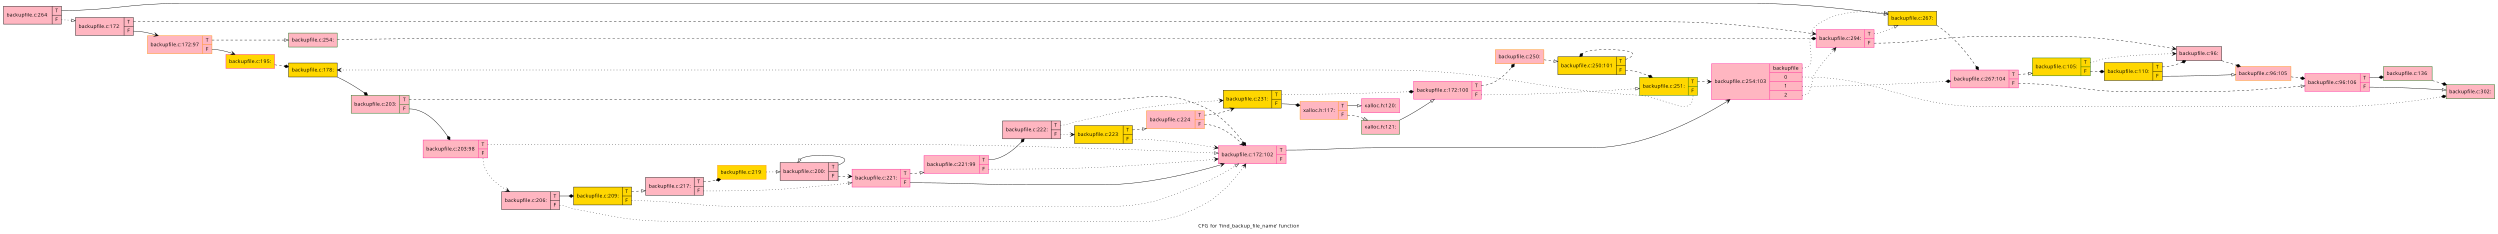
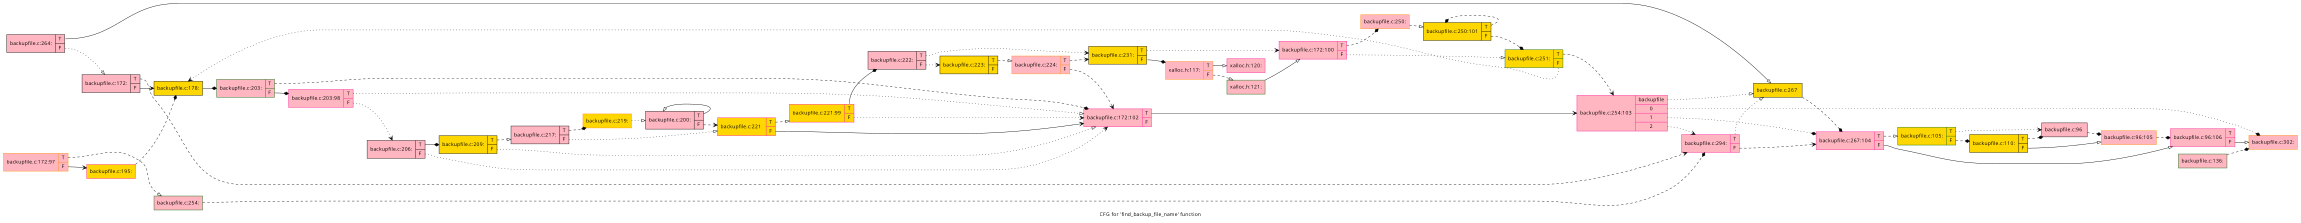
edge "backupfile.c:172:" -> "backupfile.c:172:97": now "backupfile.c:172:" -> "backupfile.c:178:"
edge "backupfile.c:294:" -> "backupfile.c:96:": now "backupfile.c:294:" -> "backupfile.c:267:104"
edge "backupfile.c:96:106" -> "backupfile.c:136:": removed
edge "backupfile.c:267:104" -> "backupfile.c:96:106": style dashed -> solid
node "backupfile.c:302:": color darkgreen -> darkorange
edge "backupfile.c:231:" -> "backupfile.c:172:100": arrowhead diamond -> vee
edge "backupfile.c:223:" -> "backupfile.c:172:102": removed
node "backupfile.c:221:99": fillcolor lightpink -> gold
node "backupfile.c:221:": fillcolor lightpink -> gold
